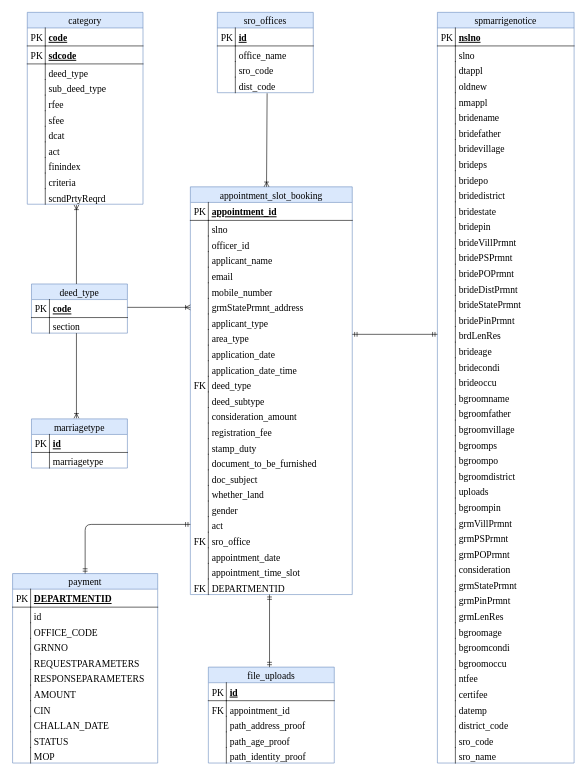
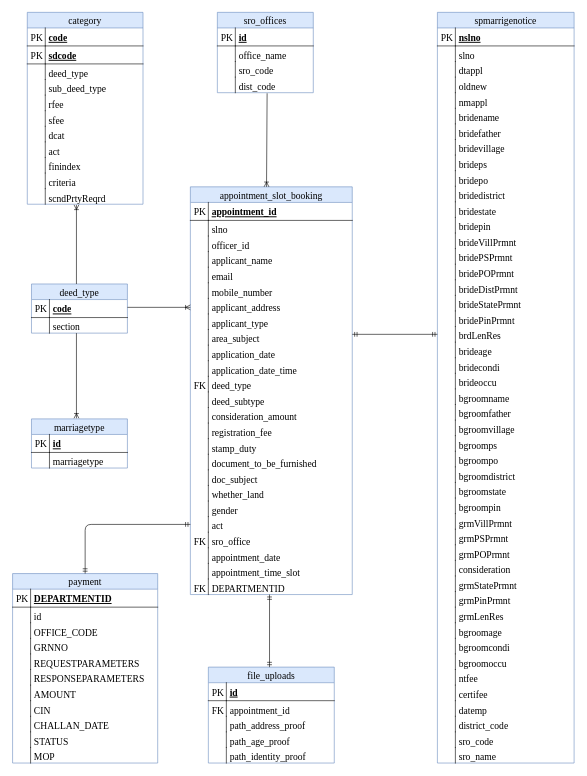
node "grmStatePrmnt_address": label "grmStatePrmnt_address" -> "applicant_address"
node "area_type": label "area_type" -> "area_subject"
node "uploads": label "uploads" -> "bgroomstate"
